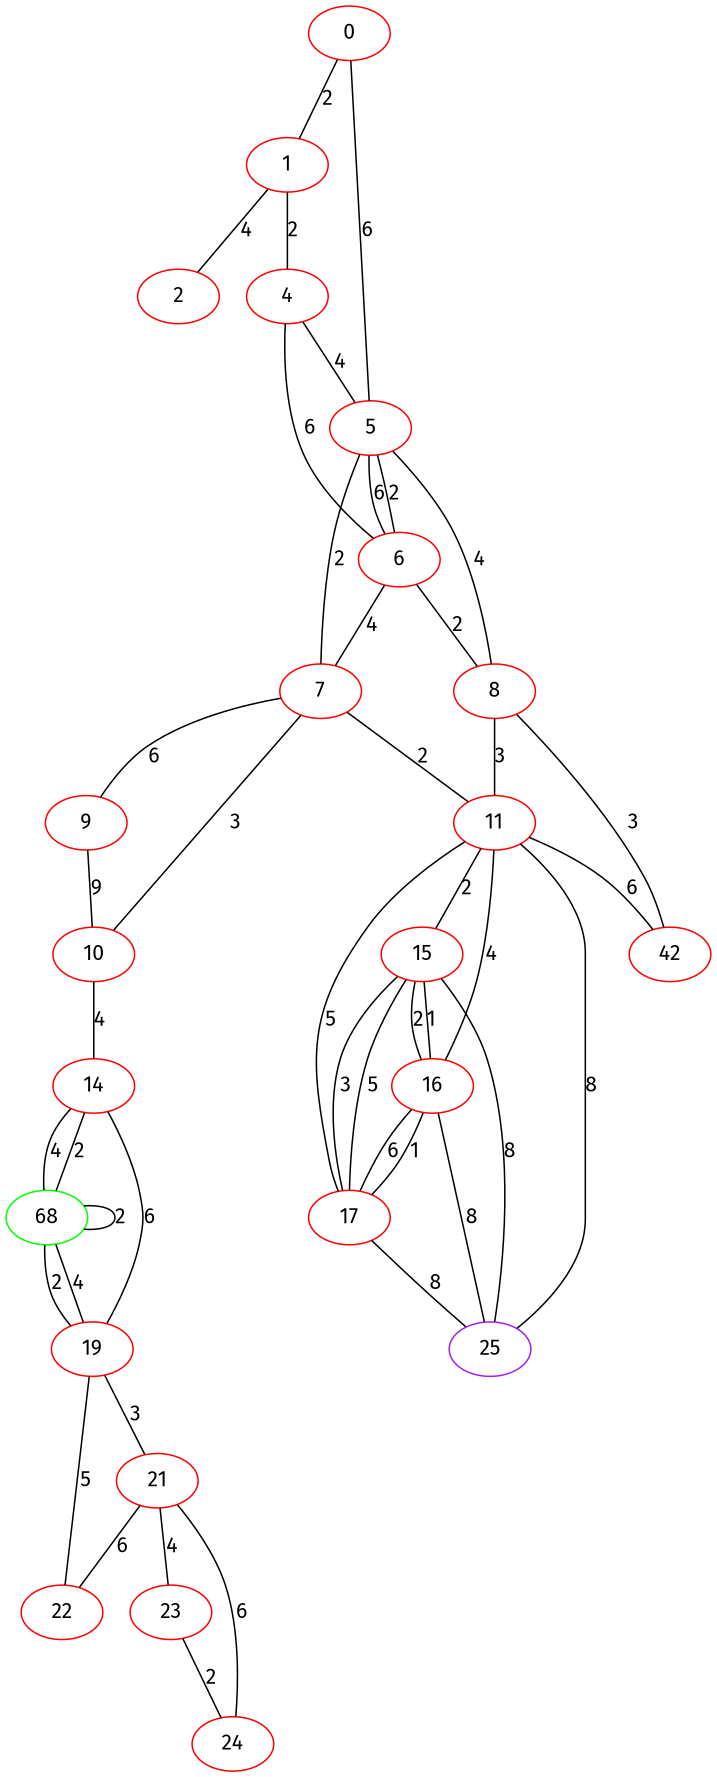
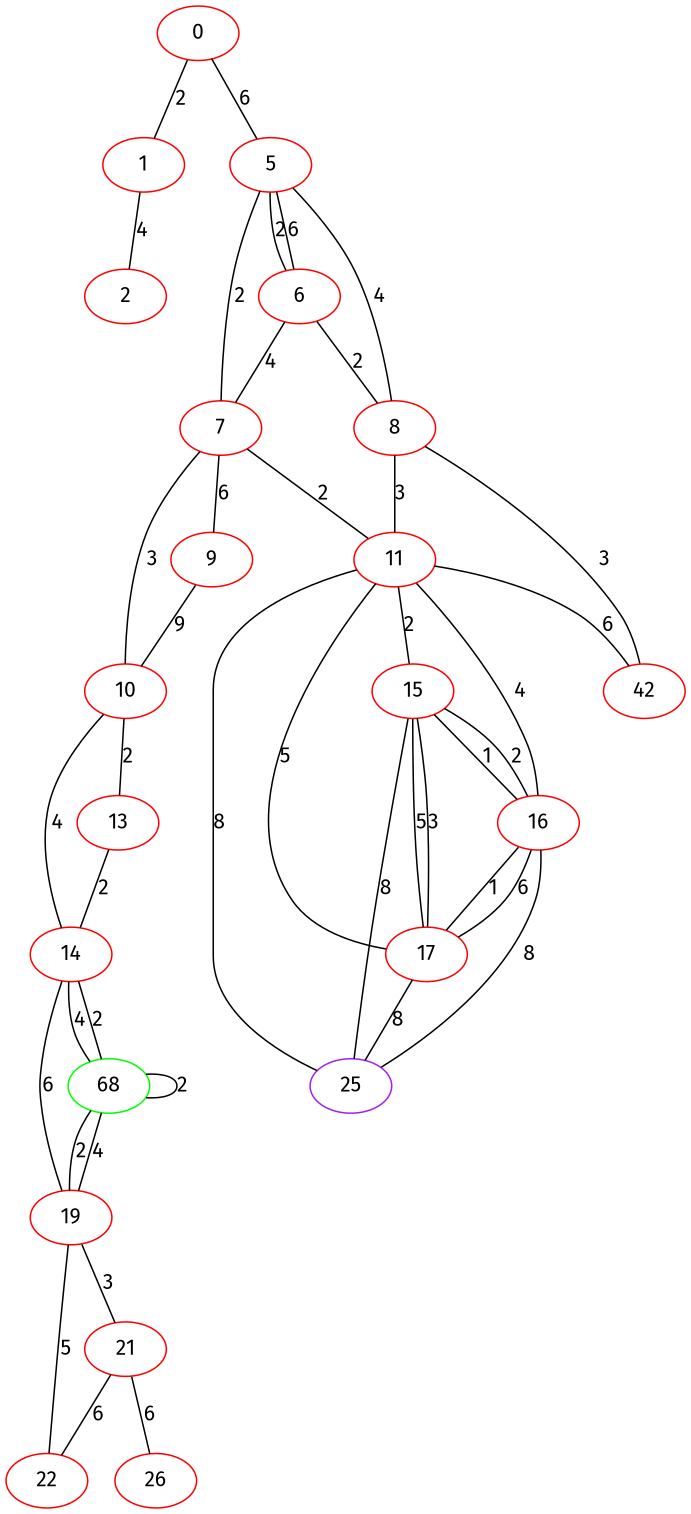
node "4": removed
node "13": added
node "23": removed
node "24": label "24" -> "26"
